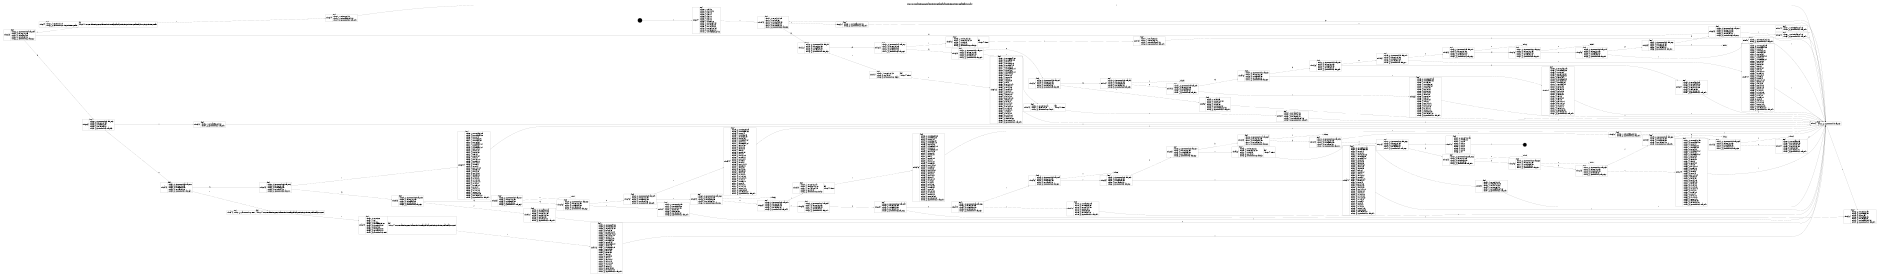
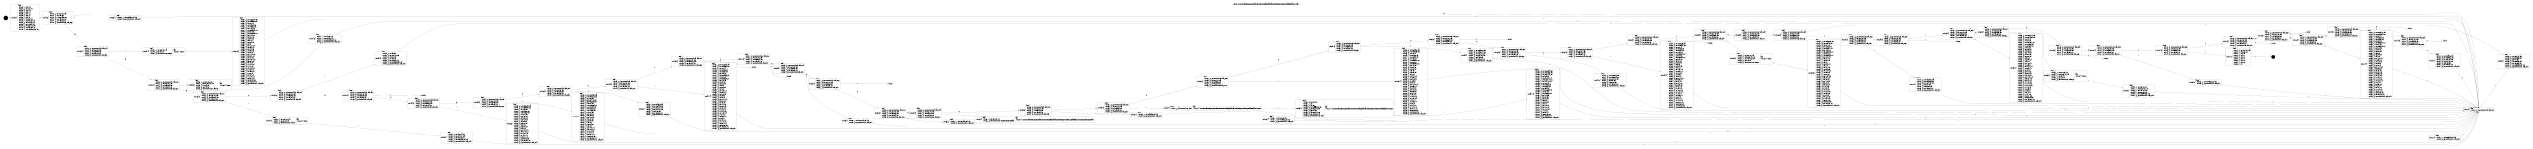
edge "0x402121 [5]" -> "0x40140f [23]": reversed
edge "0x401575 [25]" -> "0x40155c [25]": reversed
